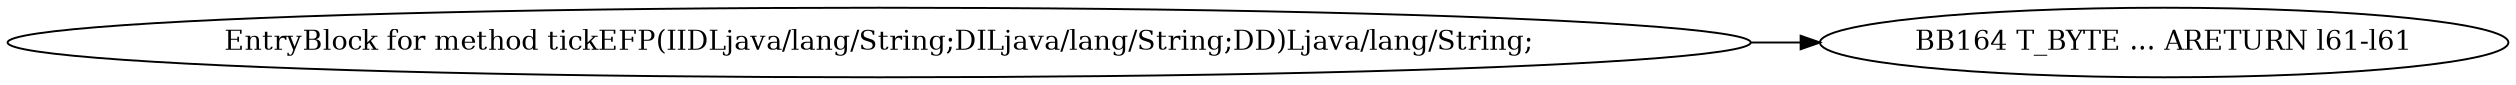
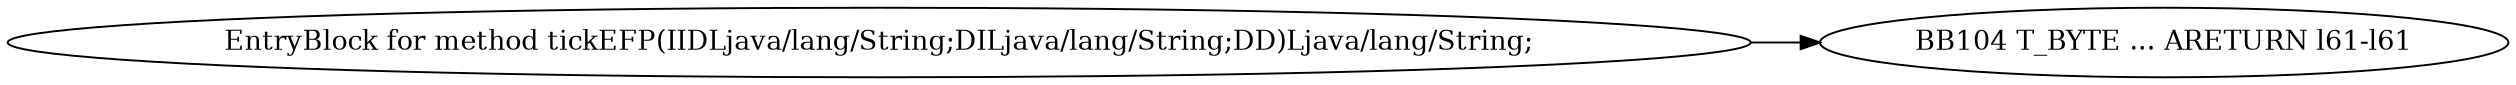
node "BB164 T_BYTE ... ARETURN l61-l61": label "BB164 T_BYTE ... ARETURN l61-l61" -> "BB104 T_BYTE ... ARETURN l61-l61"
